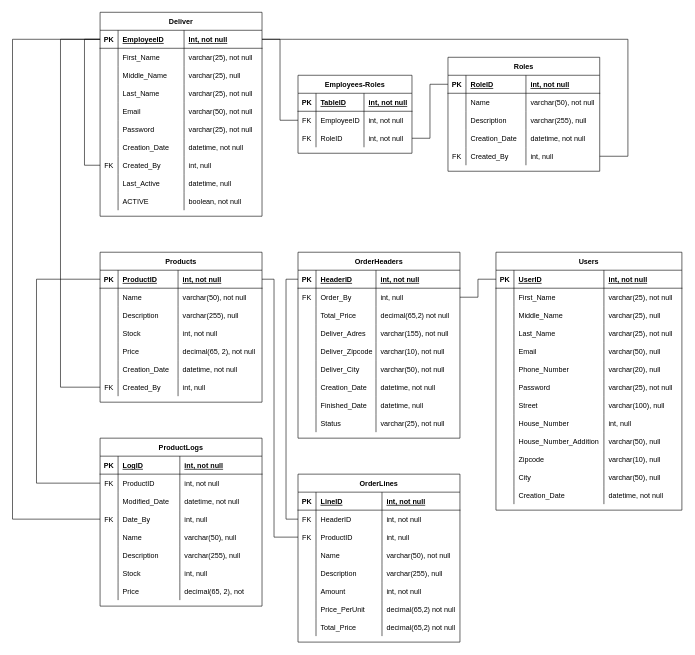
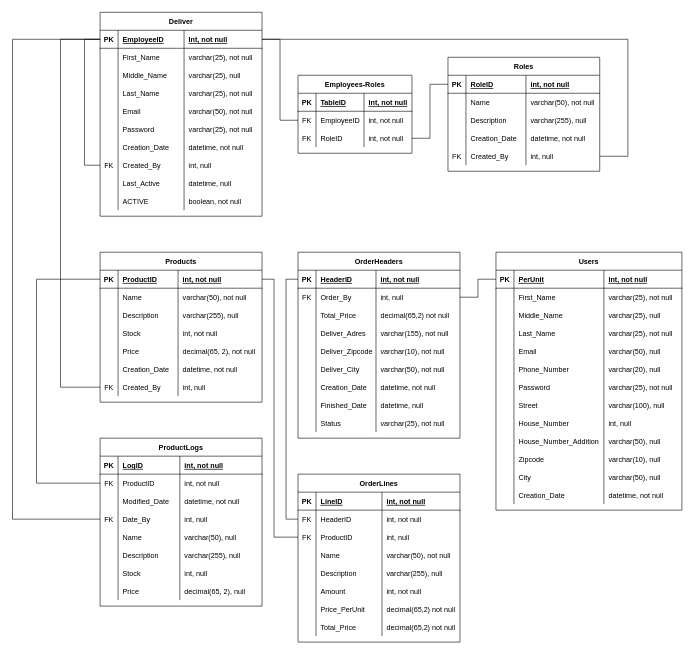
node "UserID": label "UserID" -> "PerUnit"
node "decimal(65, 2), not": label "decimal(65, 2), not" -> "decimal(65, 2), null"
